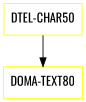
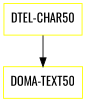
node "DOMA-TEXT80": label "DOMA-TEXT80" -> "DOMA-TEXT50"
